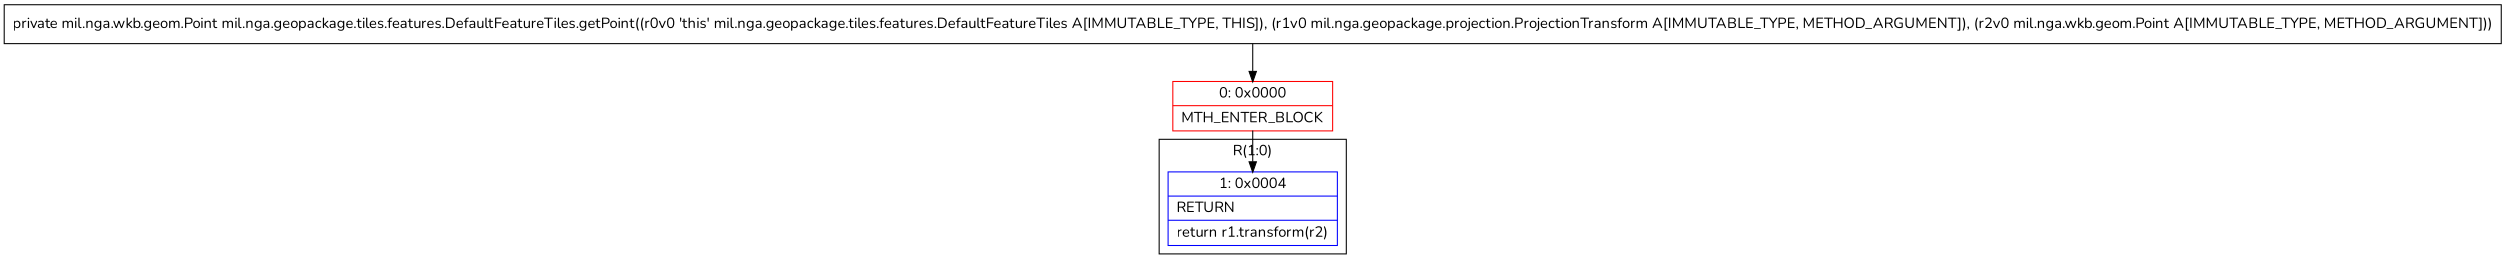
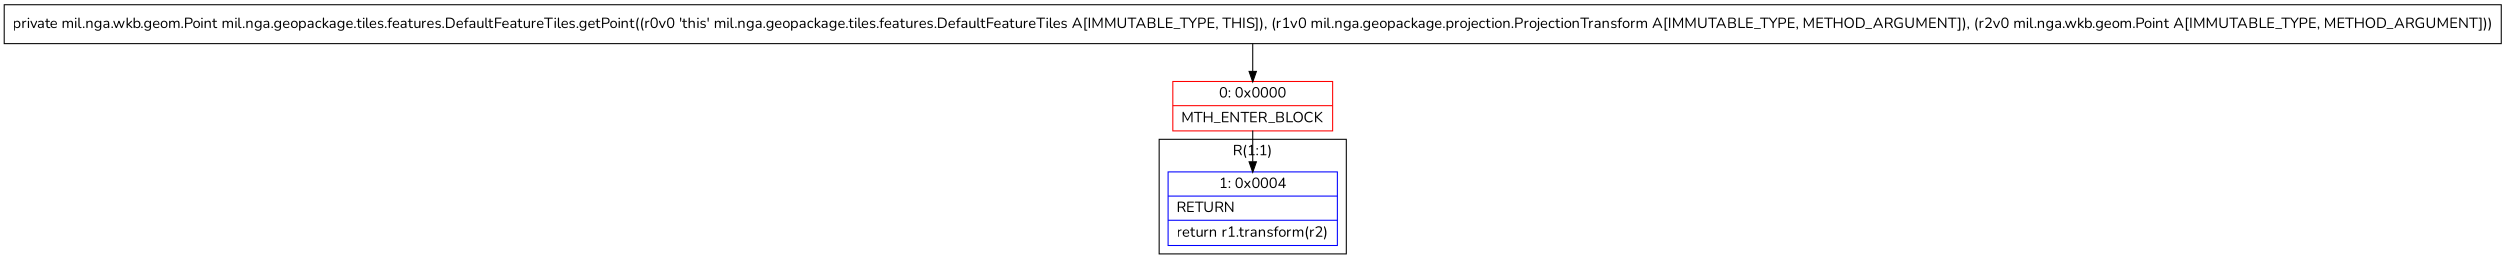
cluster "R(1:0)": label "R(1:0)" -> "R(1:1)"
